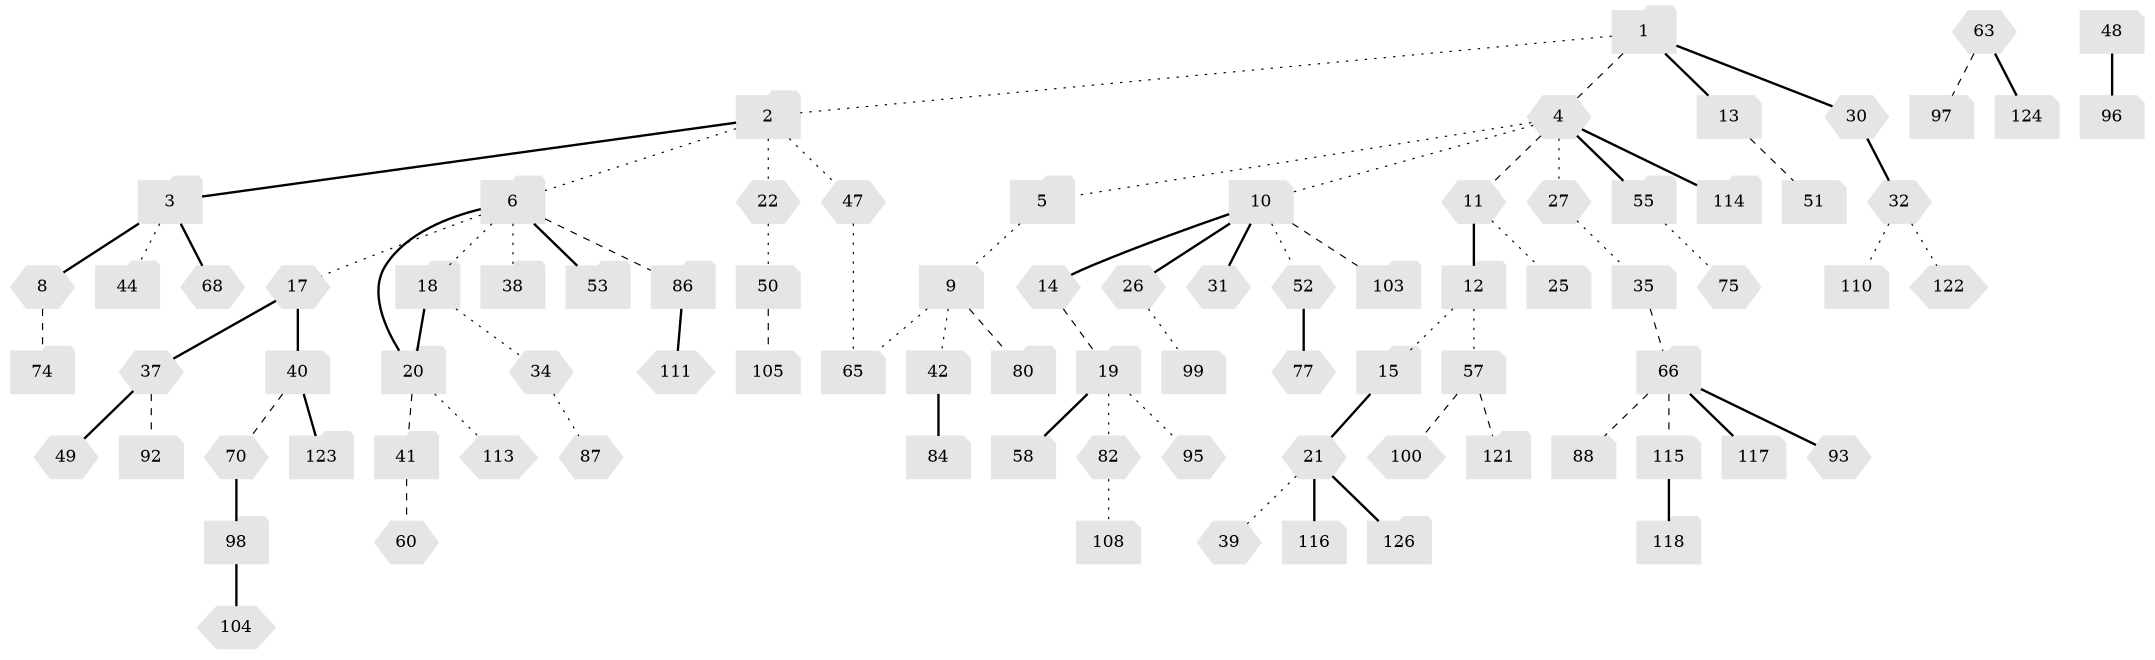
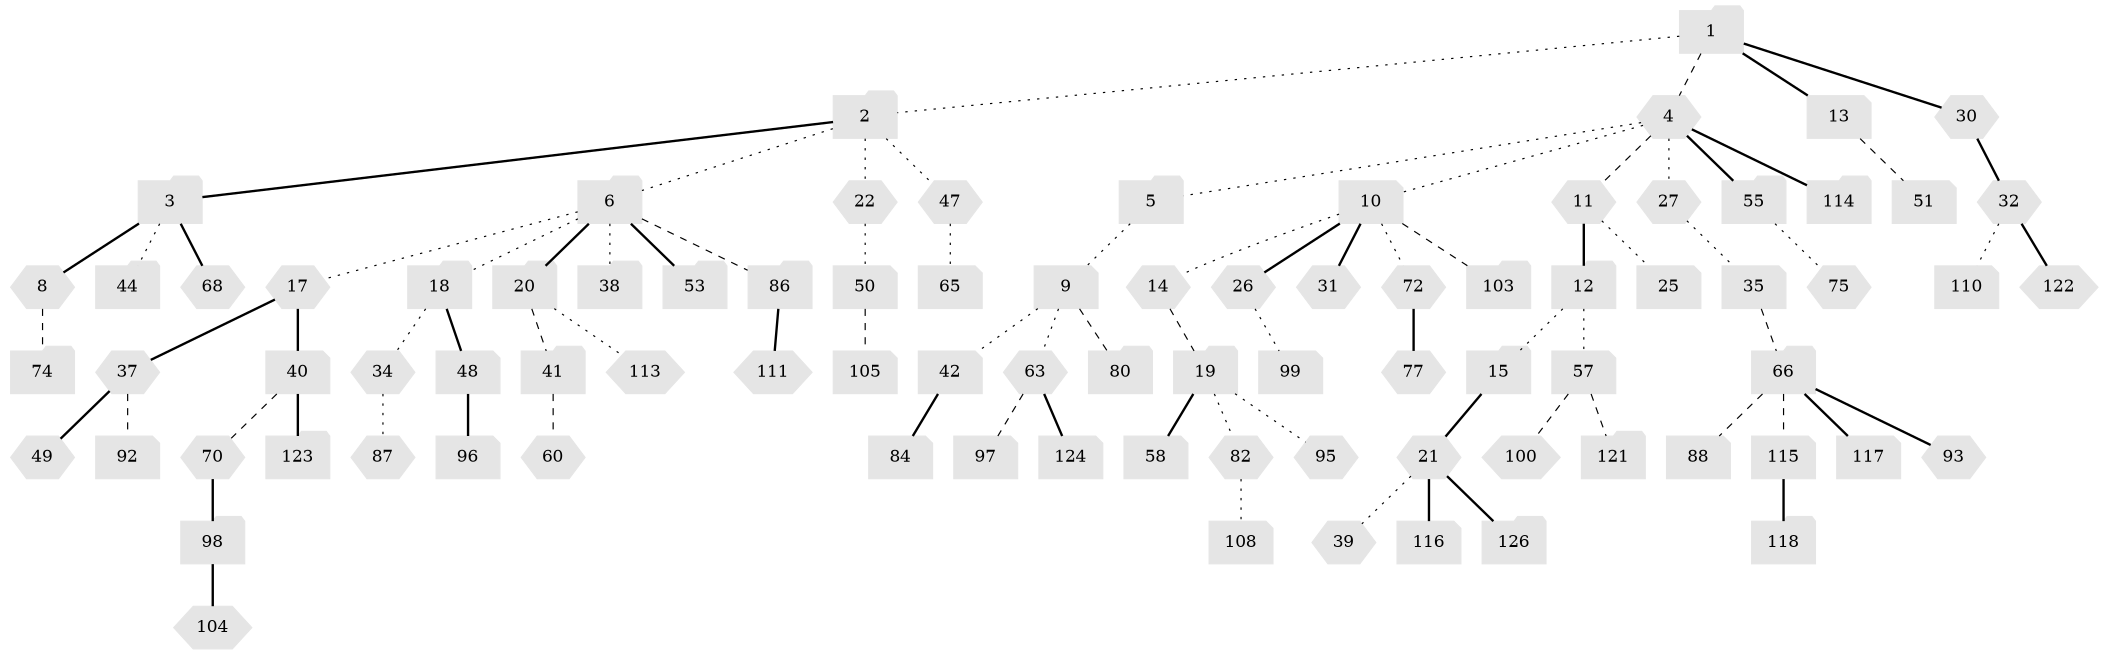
edge "10" -- "14": style bold -> dotted
edge "32" -- "122": style dotted -> bold
node "52": label "52" -> "72"
edge "18" -- "20": now "18" -- "48"
edge "9" -- "65": now "9" -- "63"
